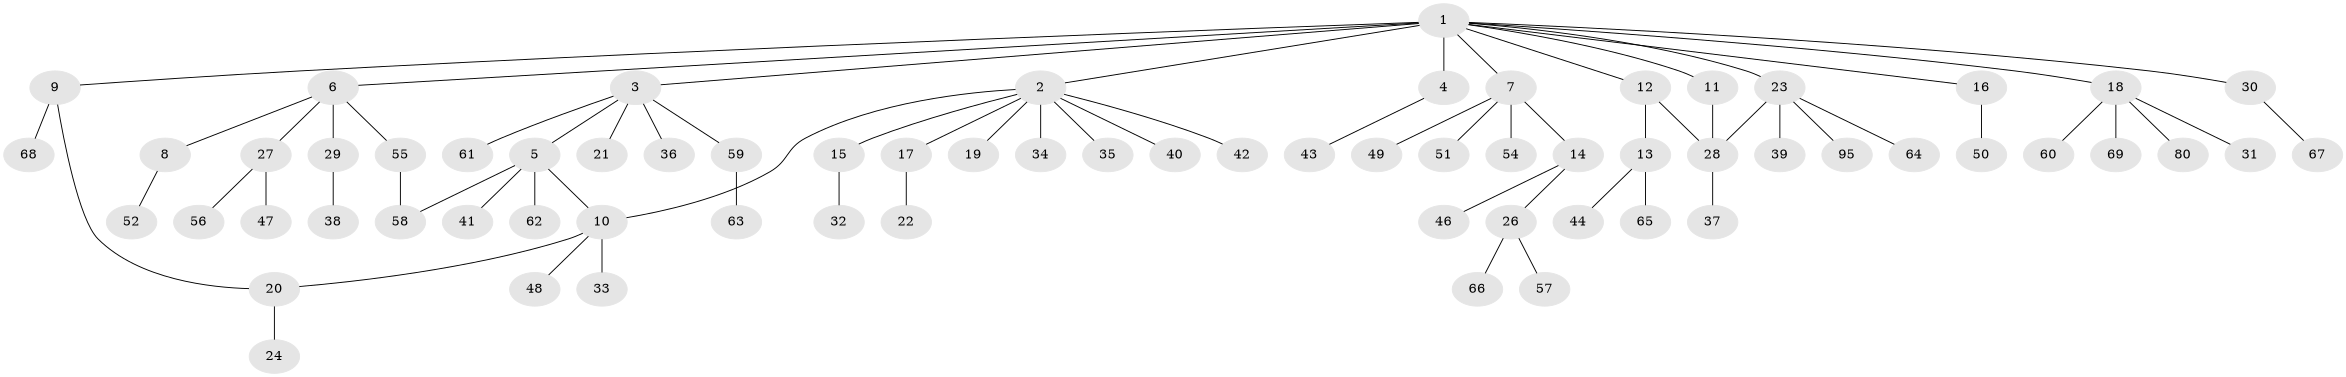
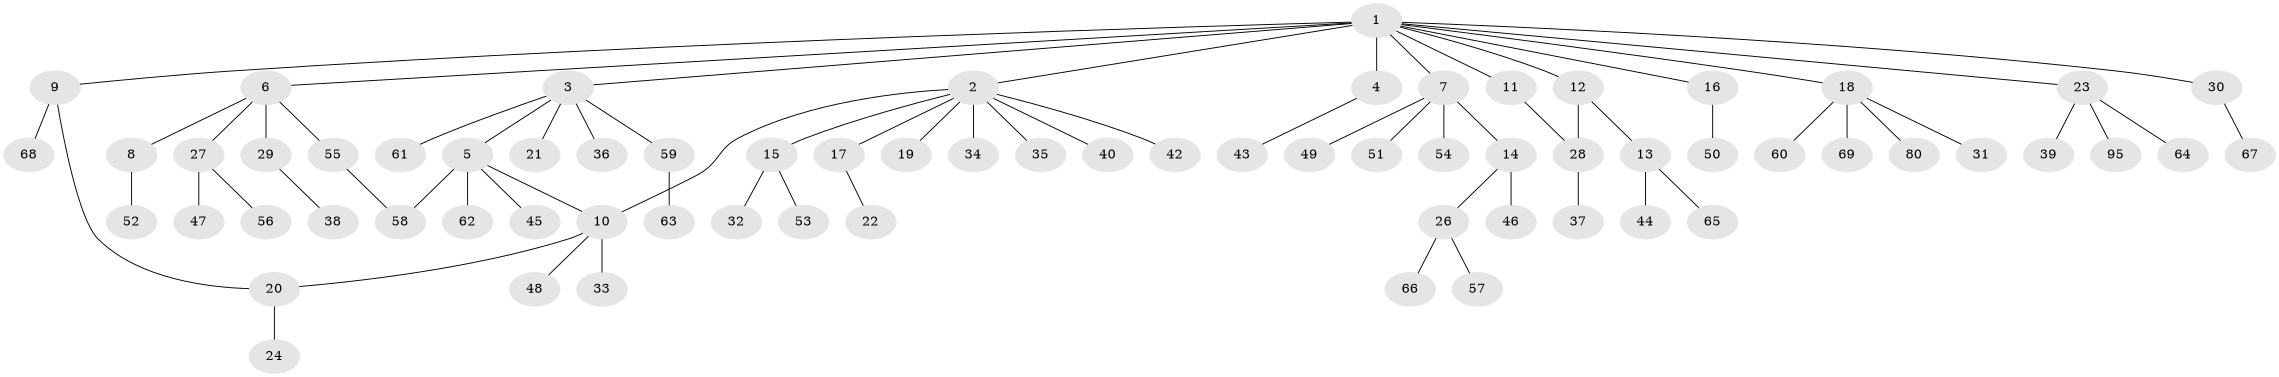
edge "23" -- "28": removed
node "41": label "41" -> "45"
node "53": added
